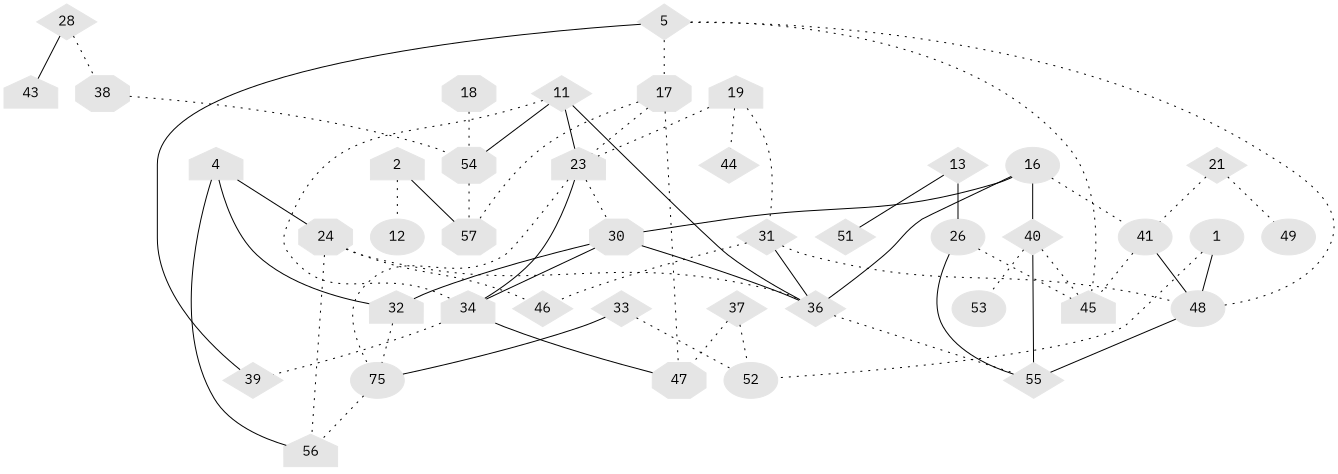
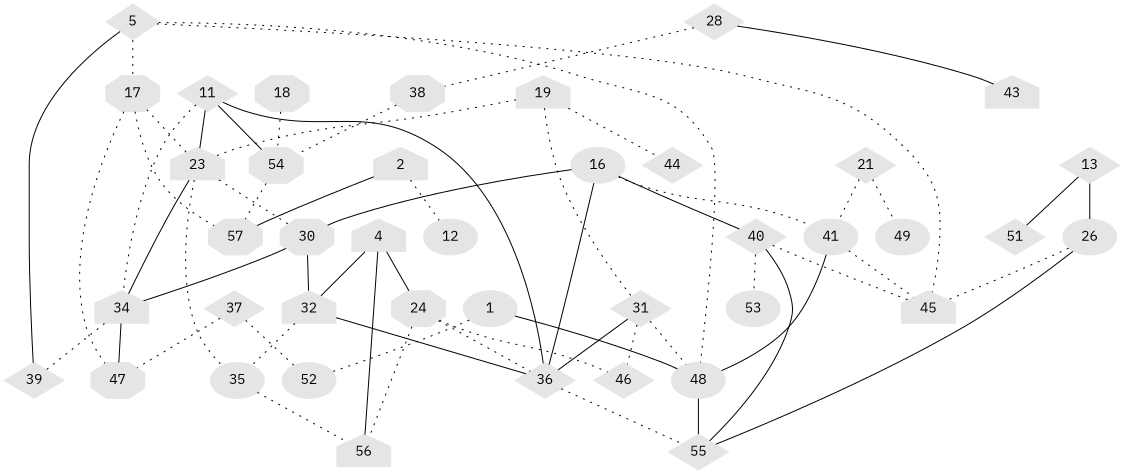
edge "30" -- "36": now "32" -- "36"
node "33": removed
node "75": label "75" -> "35"
